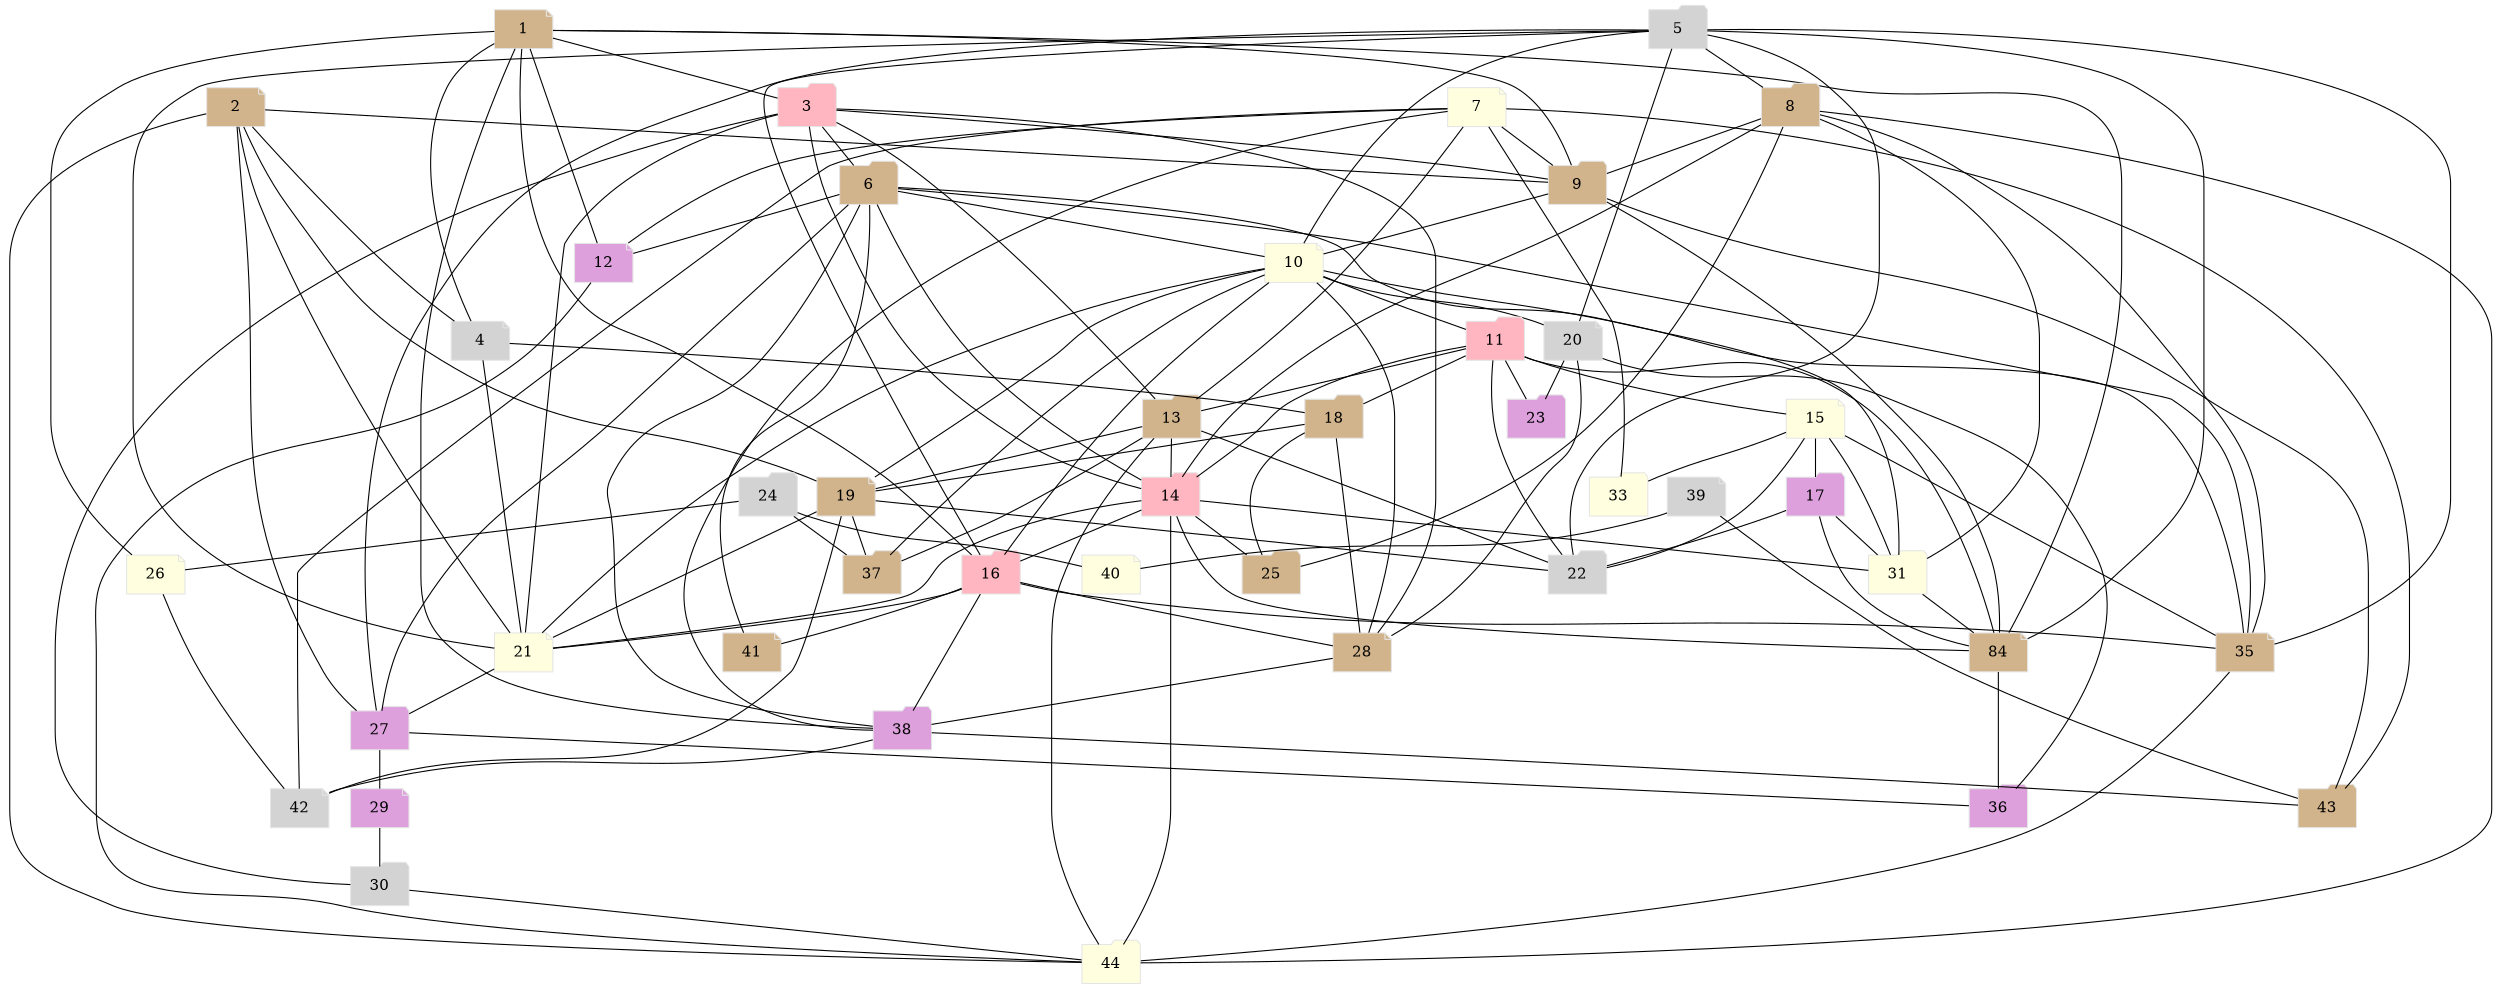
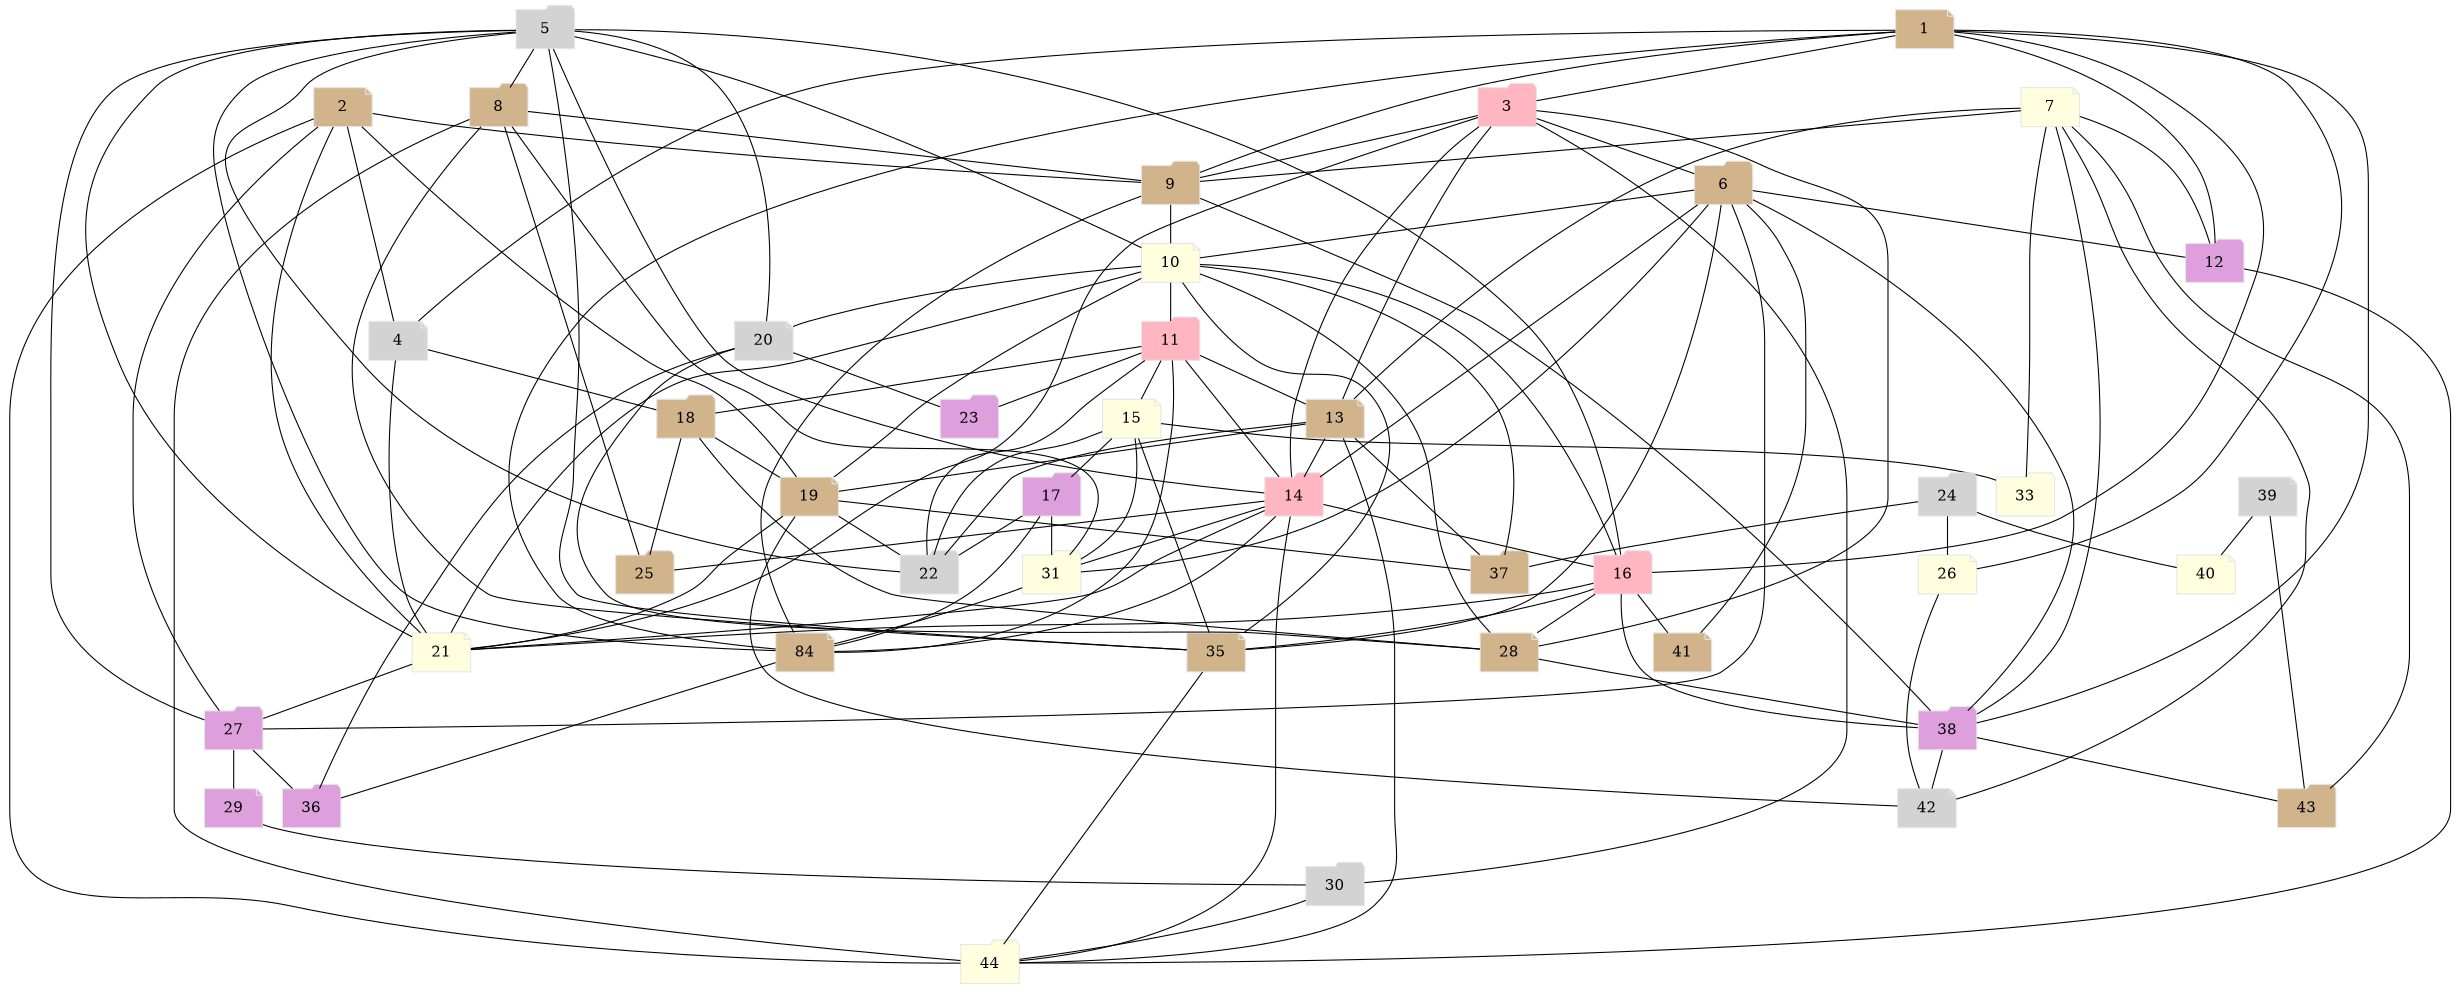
node "12": shape note -> folder
edge "8" -- "14": now "5" -- "14"
edge "9" -- "43": now "9" -- "38"
node "13": shape folder -> note
